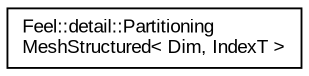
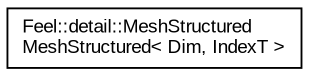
node "Feel::detail::Partitioning MeshStructured< Dim, IndexT >": label "Feel::detail::Partitioning MeshStructured< Dim, IndexT >" -> "Feel::detail::MeshStructured MeshStructured< Dim, IndexT >"
